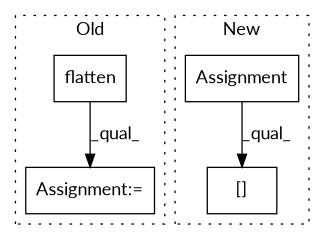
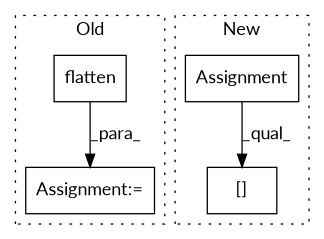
edge "flatten" -> "Assignment:=": label "_qual_" -> "_para_"
